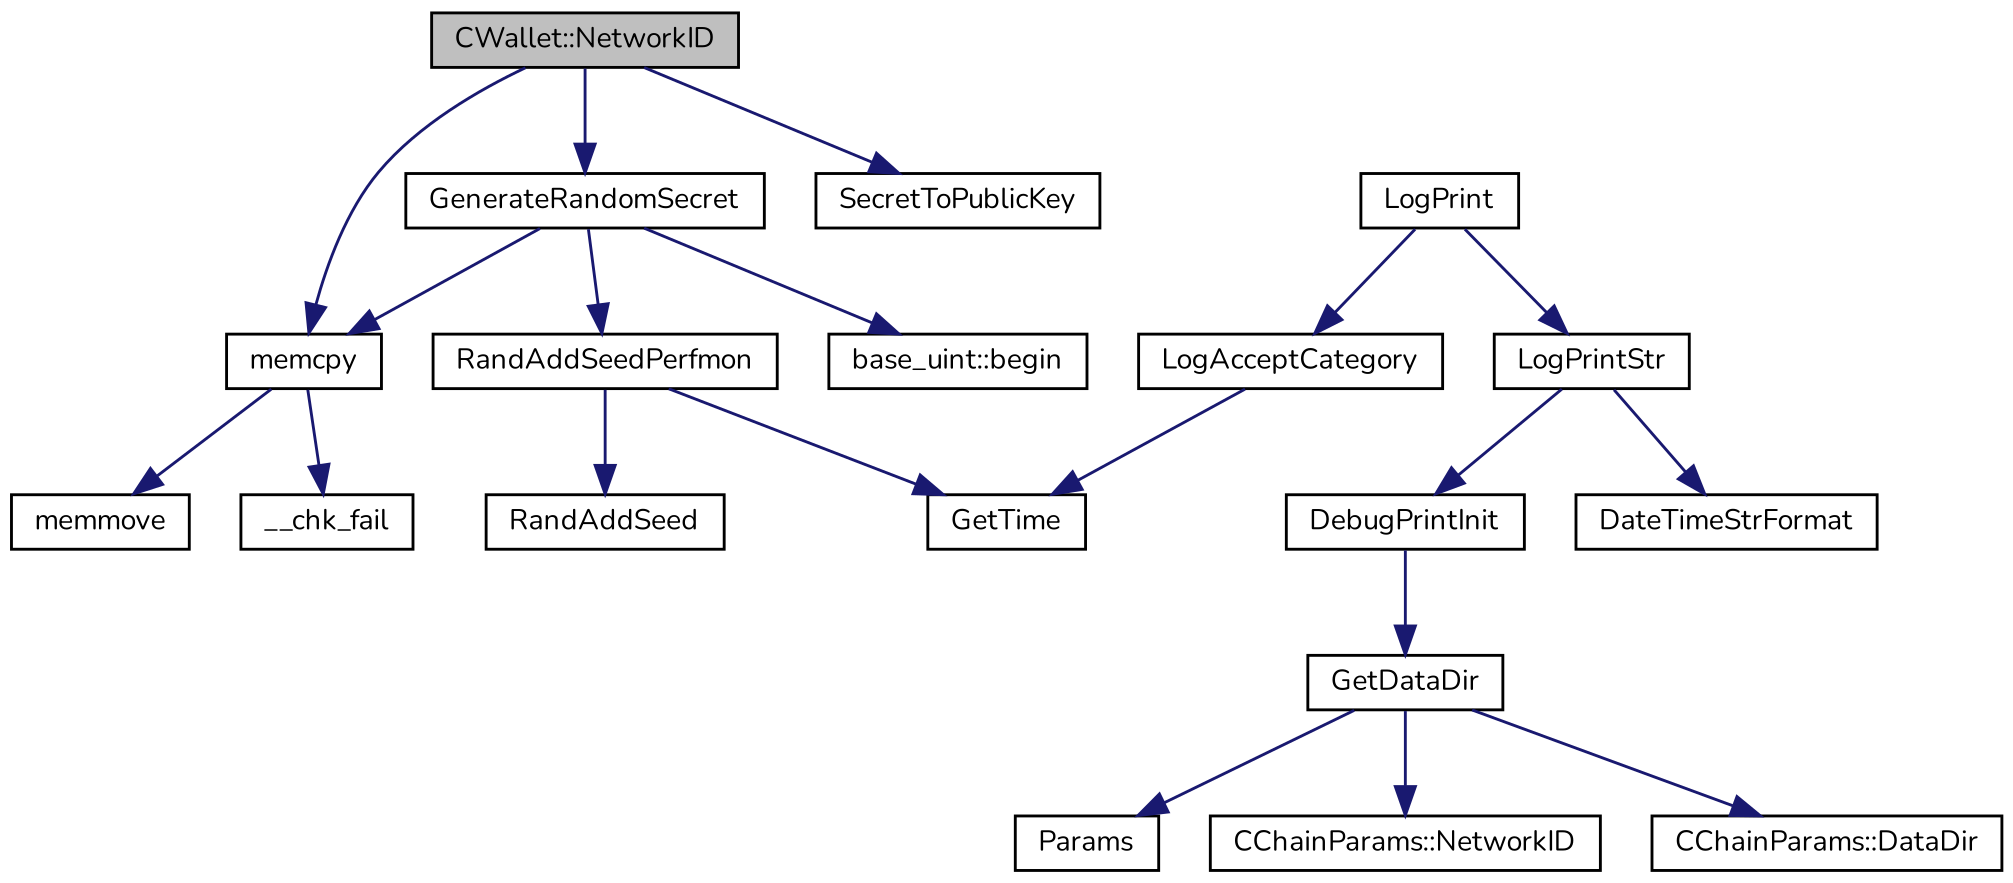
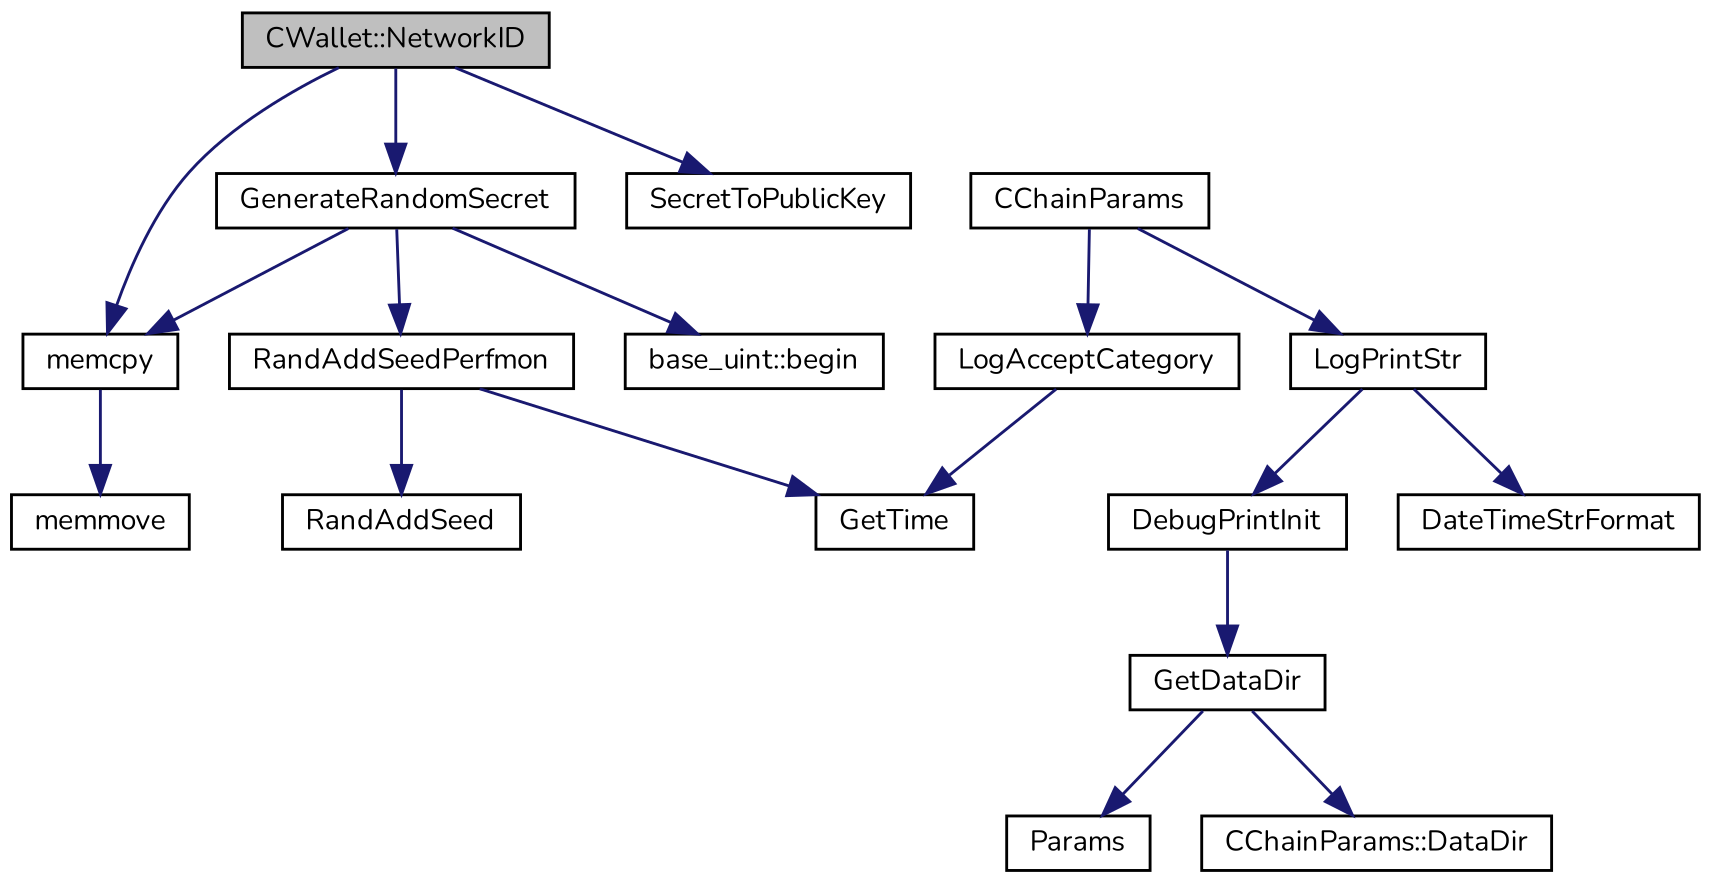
node "LogPrint": label "LogPrint" -> "CChainParams"
node "__chk_fail": removed
node "CChainParams::NetworkID": removed
